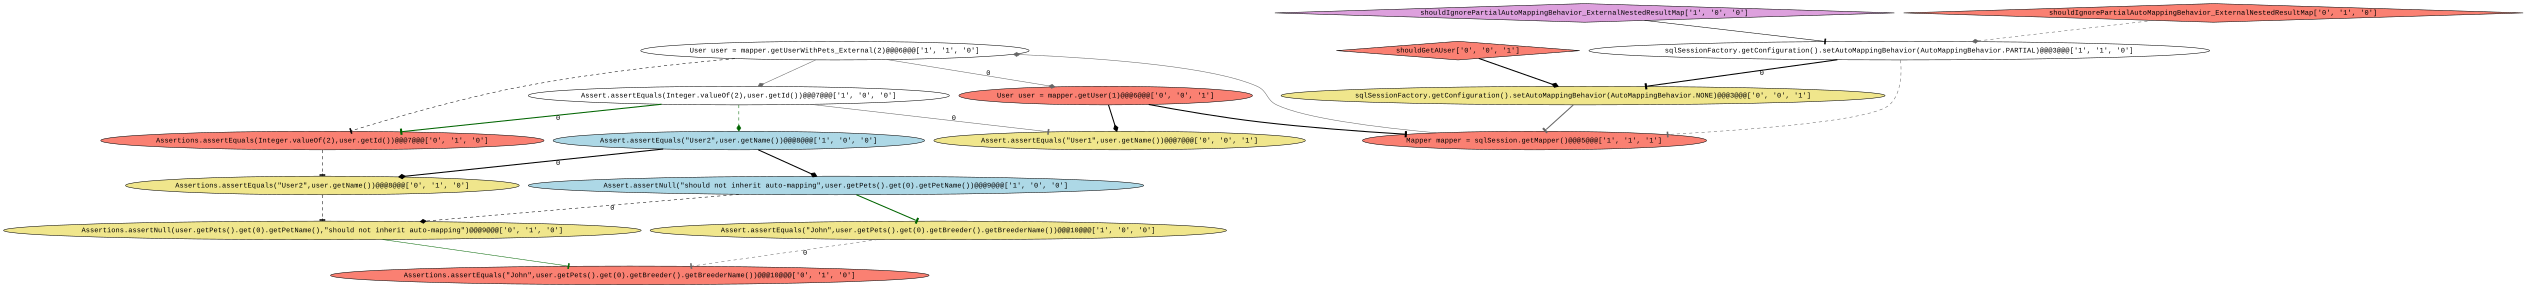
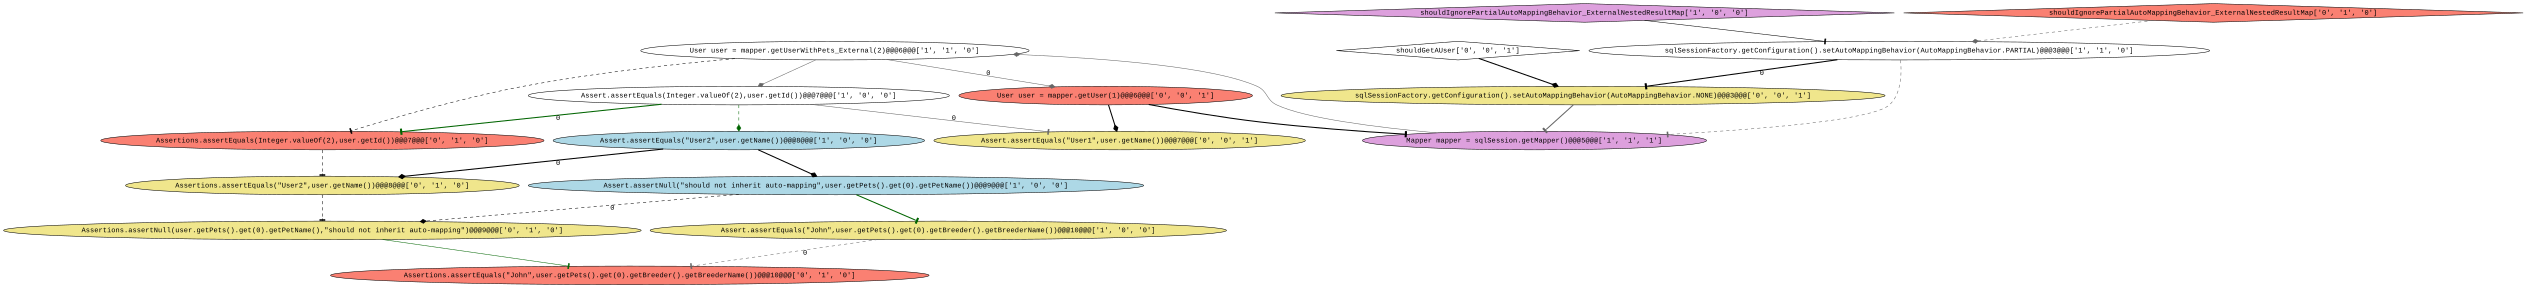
node "shouldGetAUser['0', '0', '1']": fillcolor salmon -> white
node "Mapper mapper = sqlSession.getMapper()@@@5@@@['1', '1', '1']": fillcolor salmon -> plum
